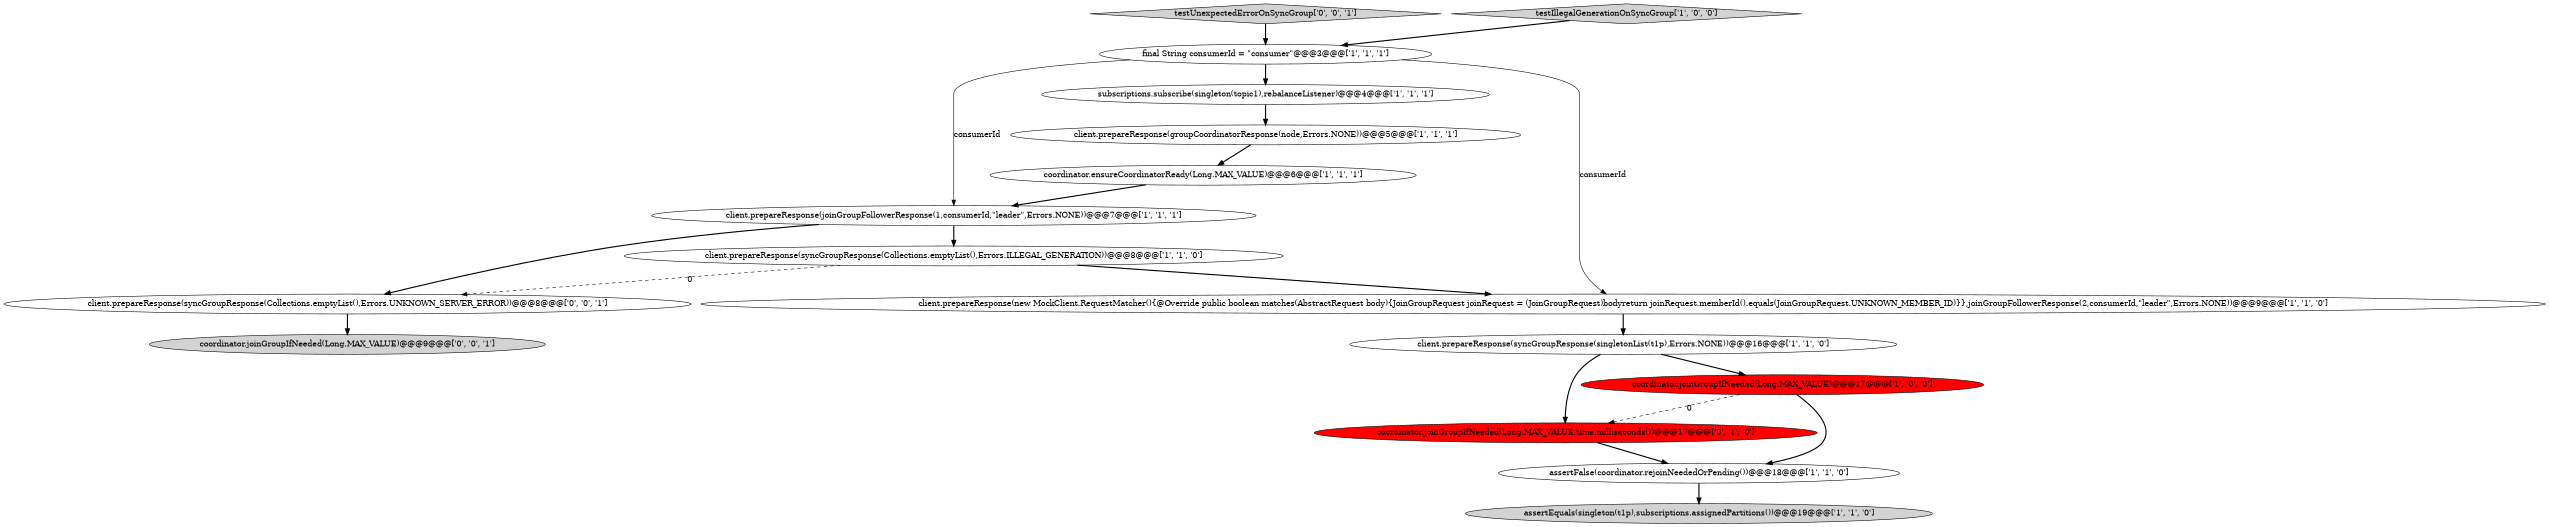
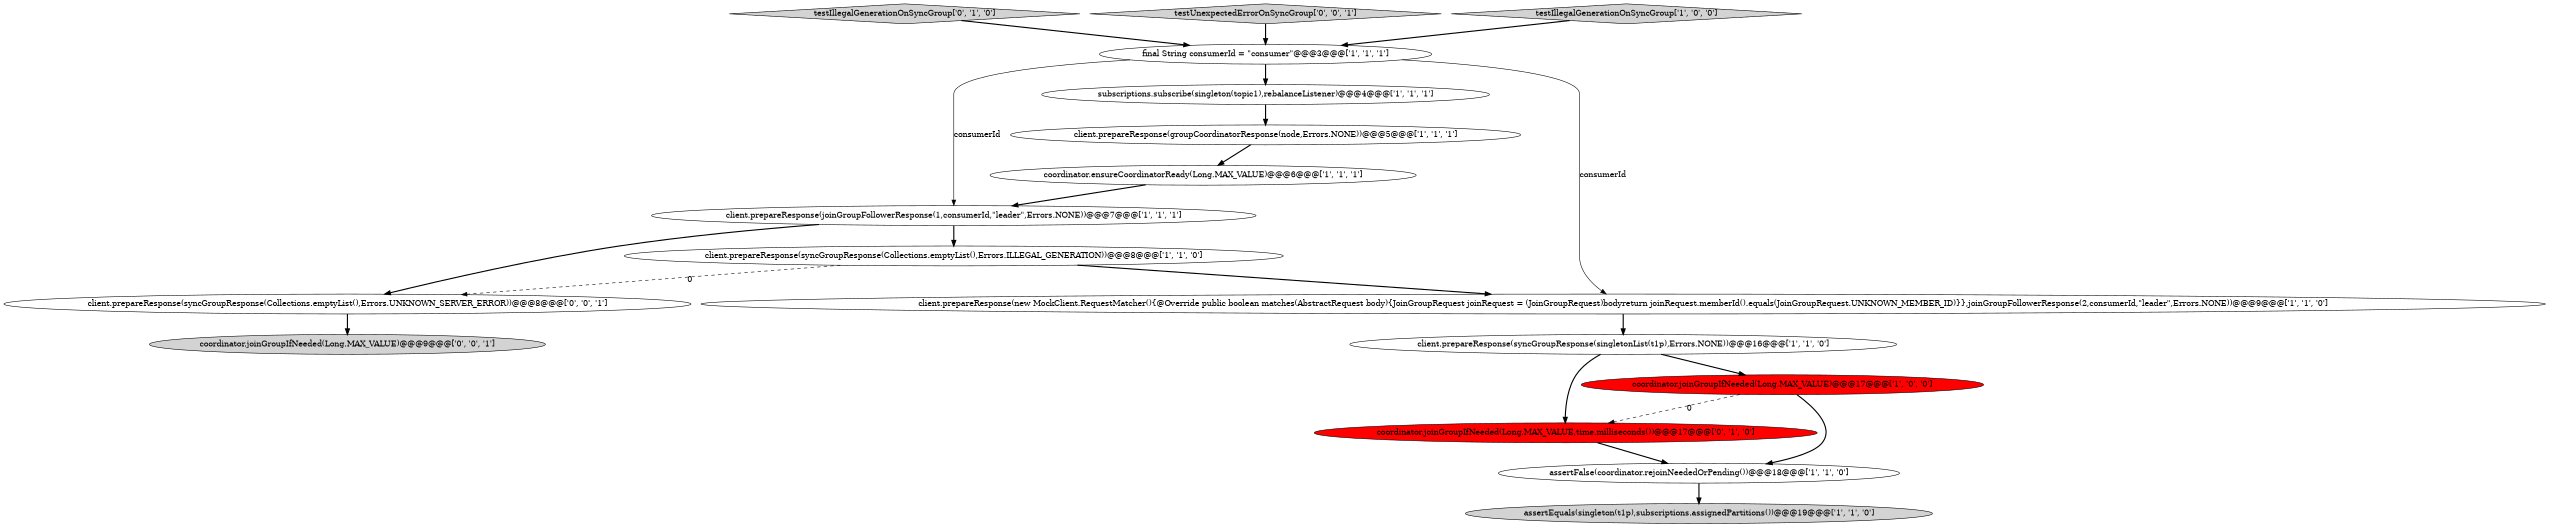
node "testIllegalGenerationOnSyncGroup['0', '1', '0']": added
